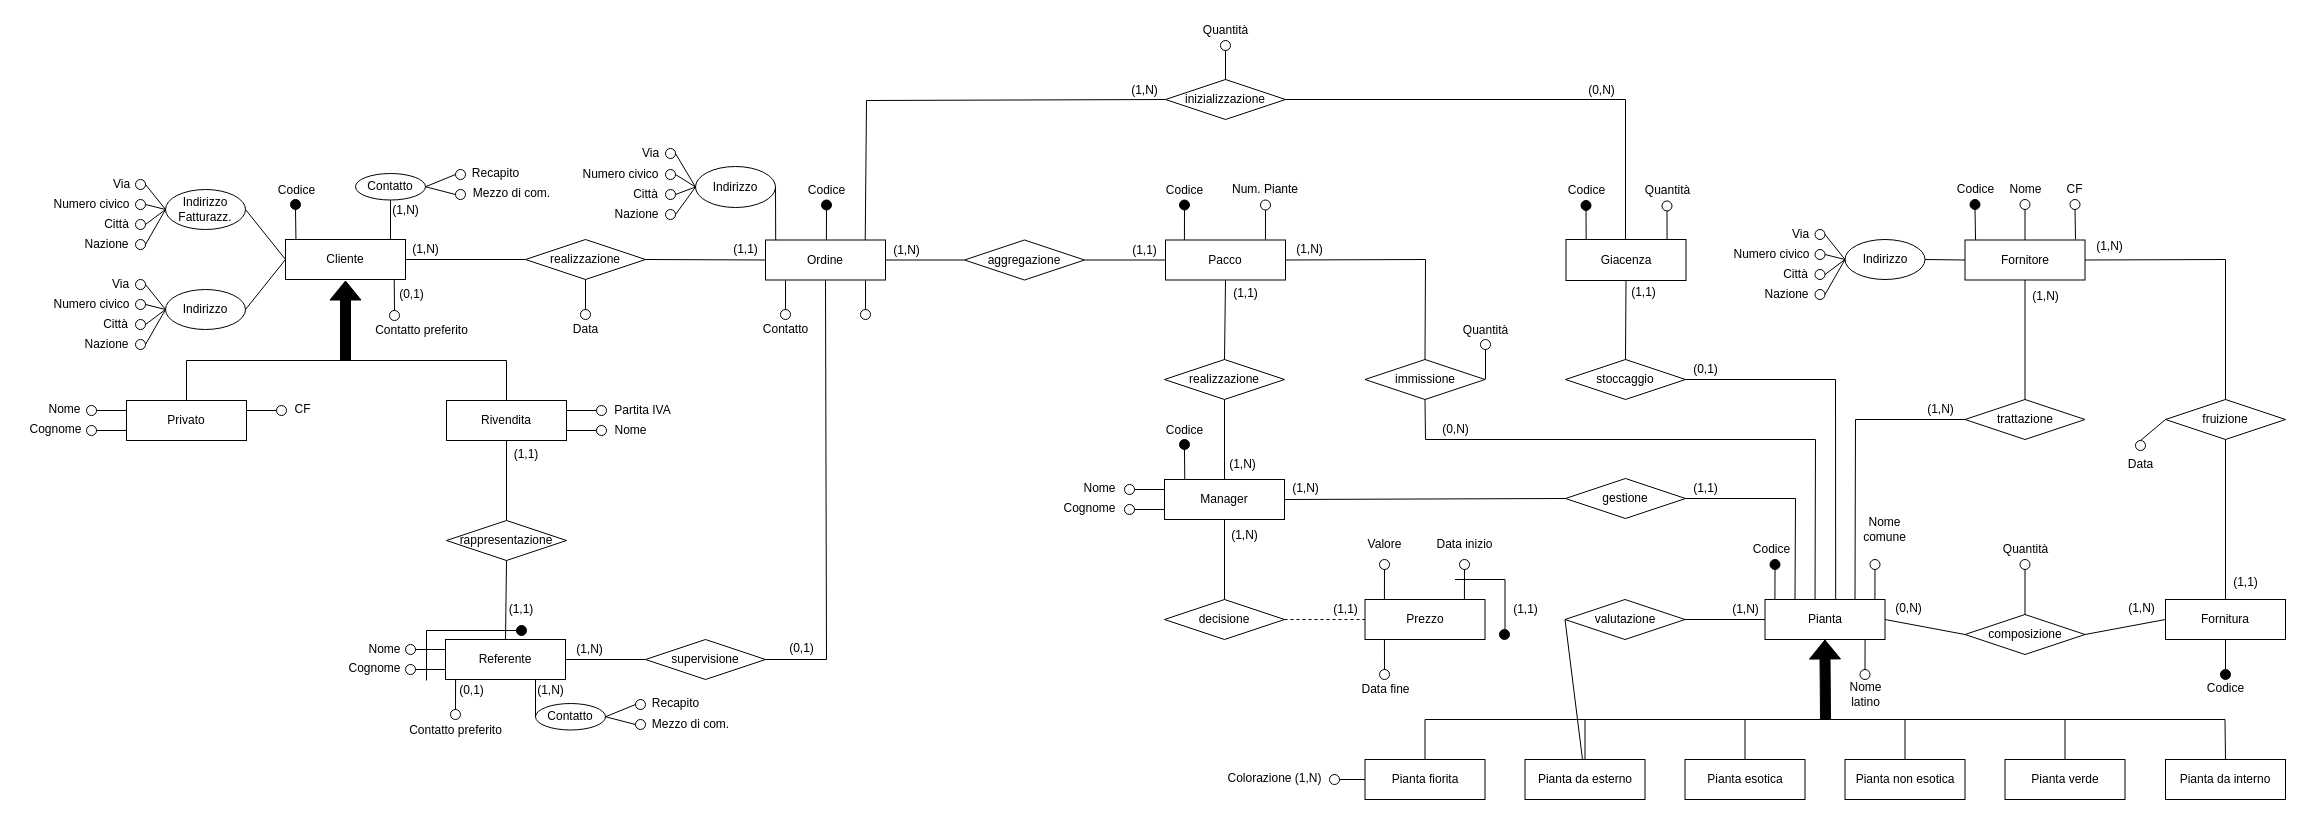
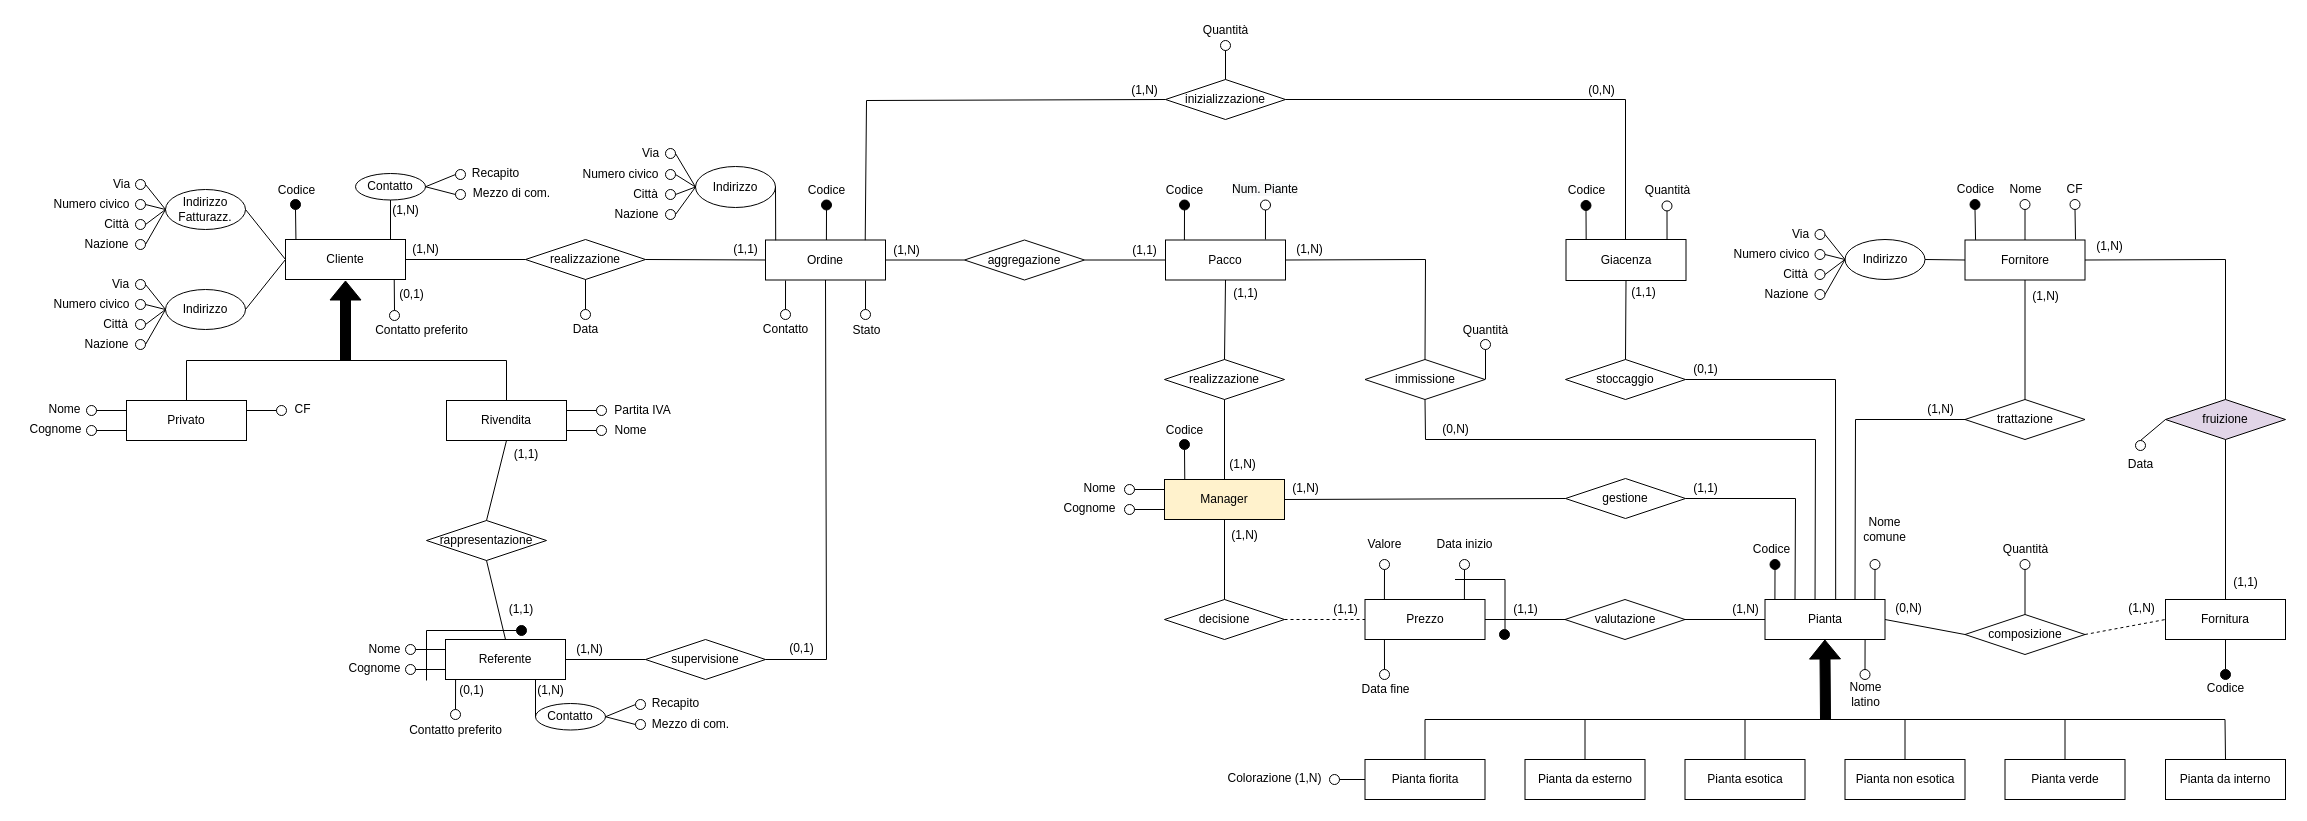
node "Stato": added
node "fruizione": fillcolor #ffffff -> #e1d5e7
node "Manager": fillcolor #ffffff -> #fff2cc
node "rappresentazione": moved (507, 541) -> (487, 541)
edge "Fornitura" -- "composizione": style solid -> dashed
edge "valutazione" -- "Pianta da esterno": now "valutazione" -- "Prezzo"
